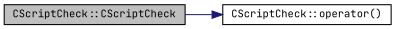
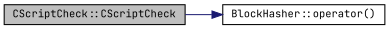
node "CScriptCheck::operator()": label "CScriptCheck::operator()" -> "BlockHasher::operator()"
